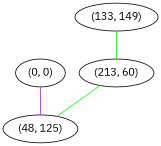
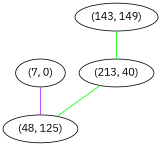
node "(133, 149)": label "(133, 149)" -> "(143, 149)"
node "(0, 0)": label "(0, 0)" -> "(7, 0)"
node "(213, 60)": label "(213, 60)" -> "(213, 40)"
